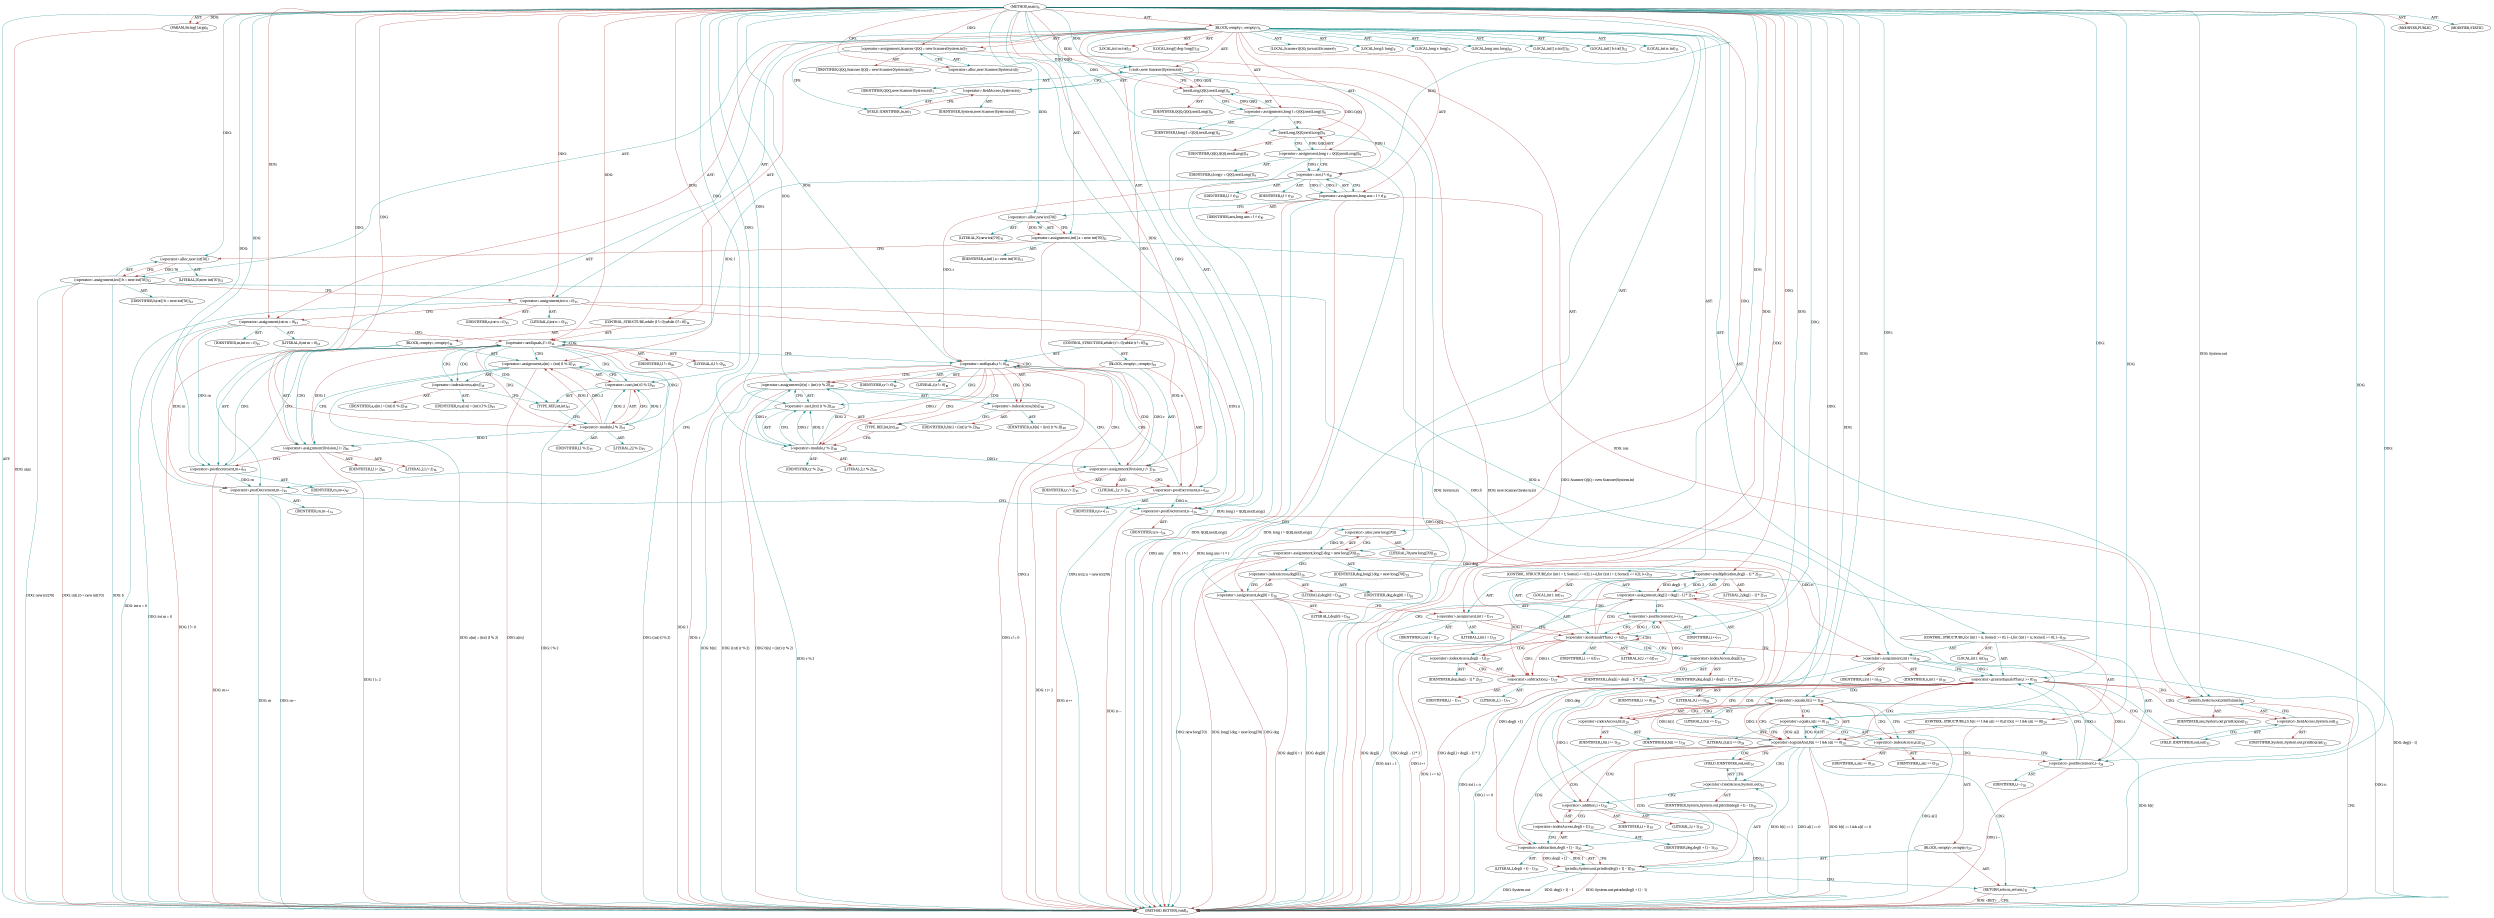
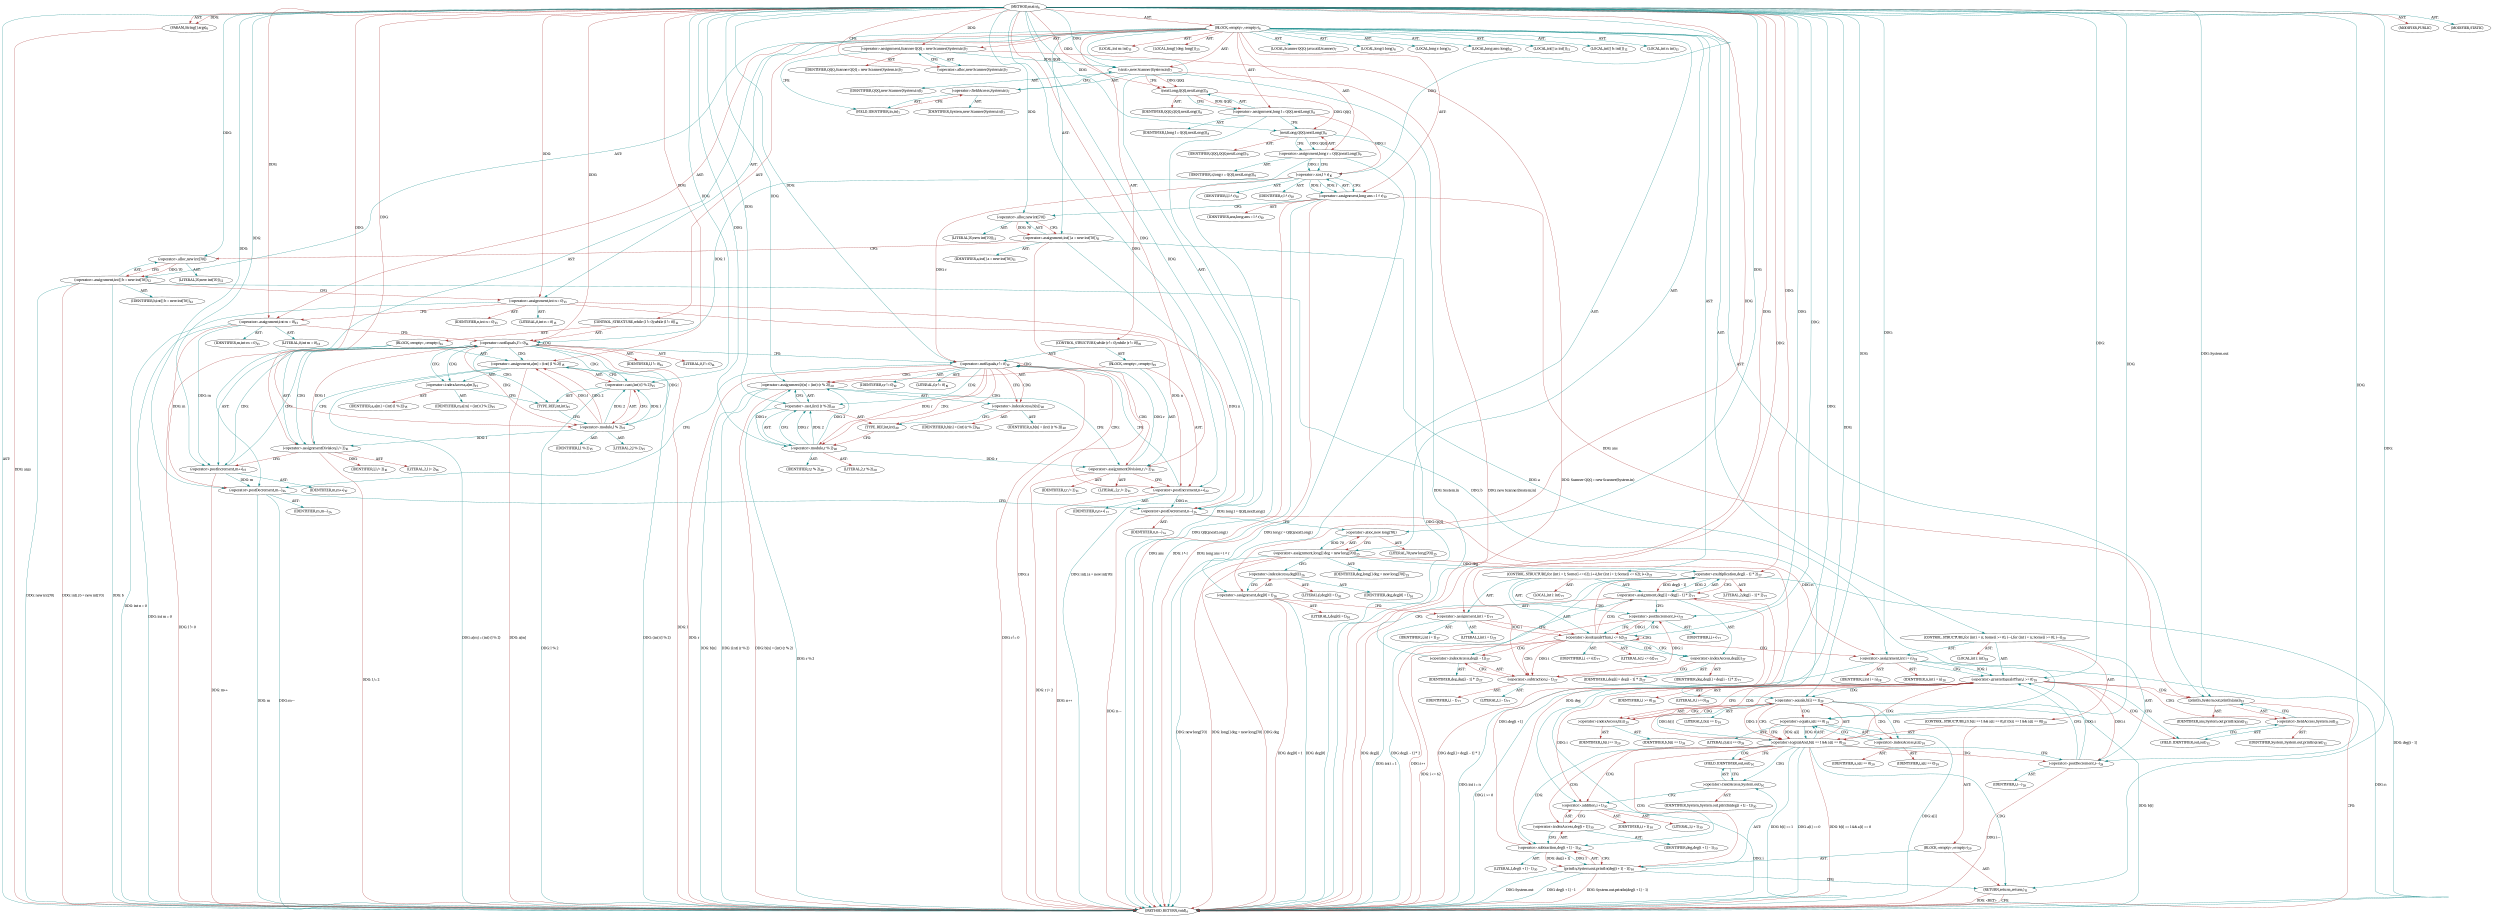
edge "(<operator>.assignmentDivision,l /= 2)" -> "(IDENTIFIER,l,l /= 2)": label "AST: " -> "DDG: "
